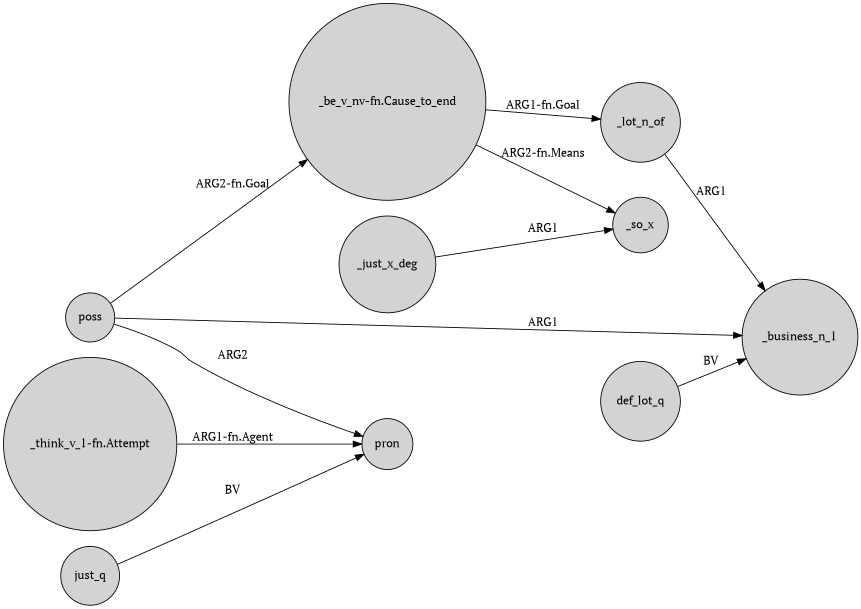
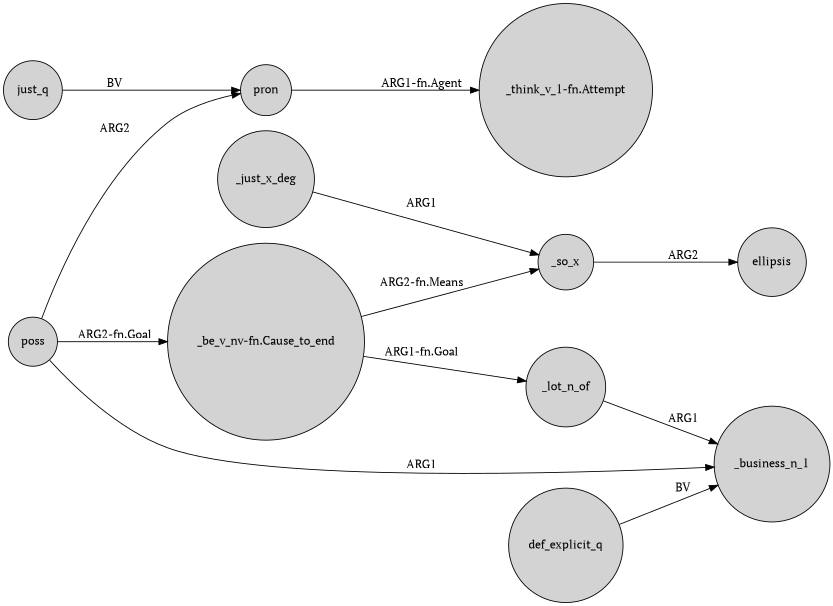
node "ellipsis": added
node "def_lot_q": label "def_lot_q" -> "def_explicit_q"
edge "_think_v_1-fn.Attempt" -> "pron": reversed
